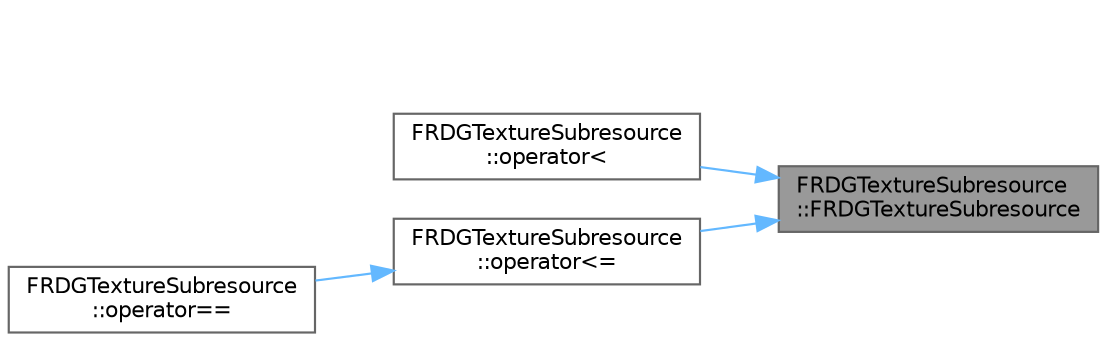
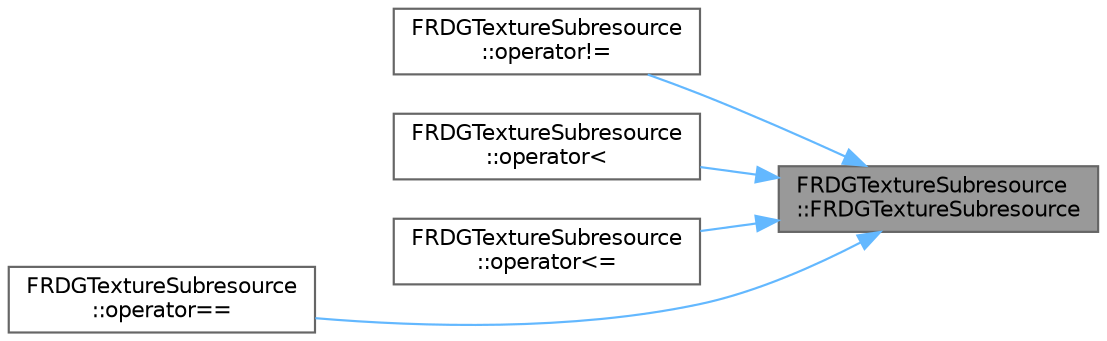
node "FRDGTextureSubresource ::operator!=": added
edge "FRDGTextureSubresource ::operator==" -> "FRDGTextureSubresource ::operator<=": now "FRDGTextureSubresource ::operator==" -> "FRDGTextureSubresource ::FRDGTextureSubresource"
